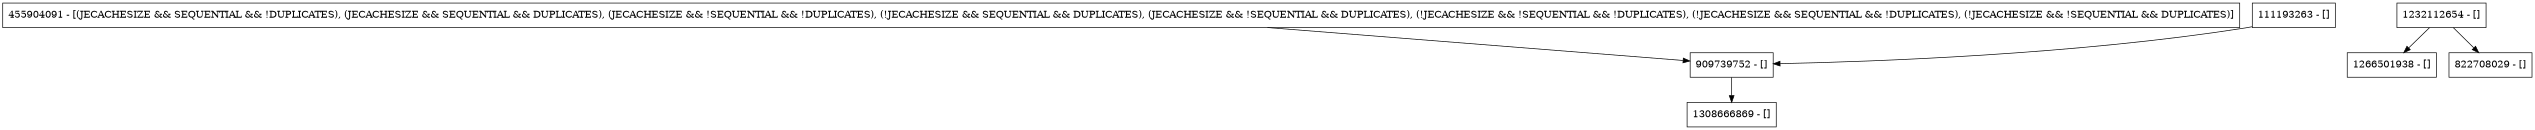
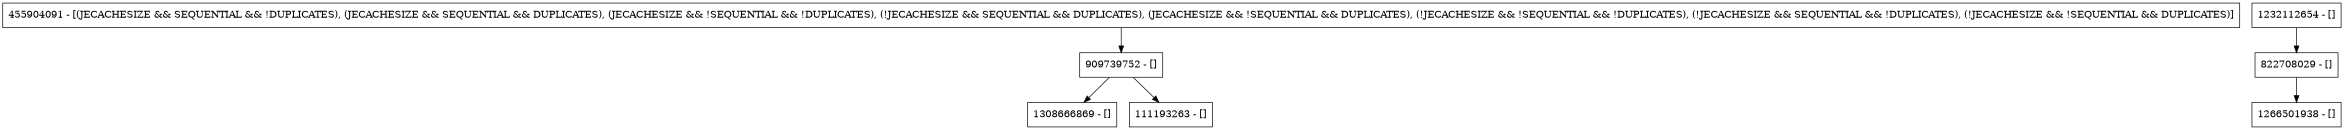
edge "1232112654 - []" -> "1266501938 - []": now "822708029 - []" -> "1266501938 - []"
edge "111193263 - []" -> "909739752 - []": reversed
